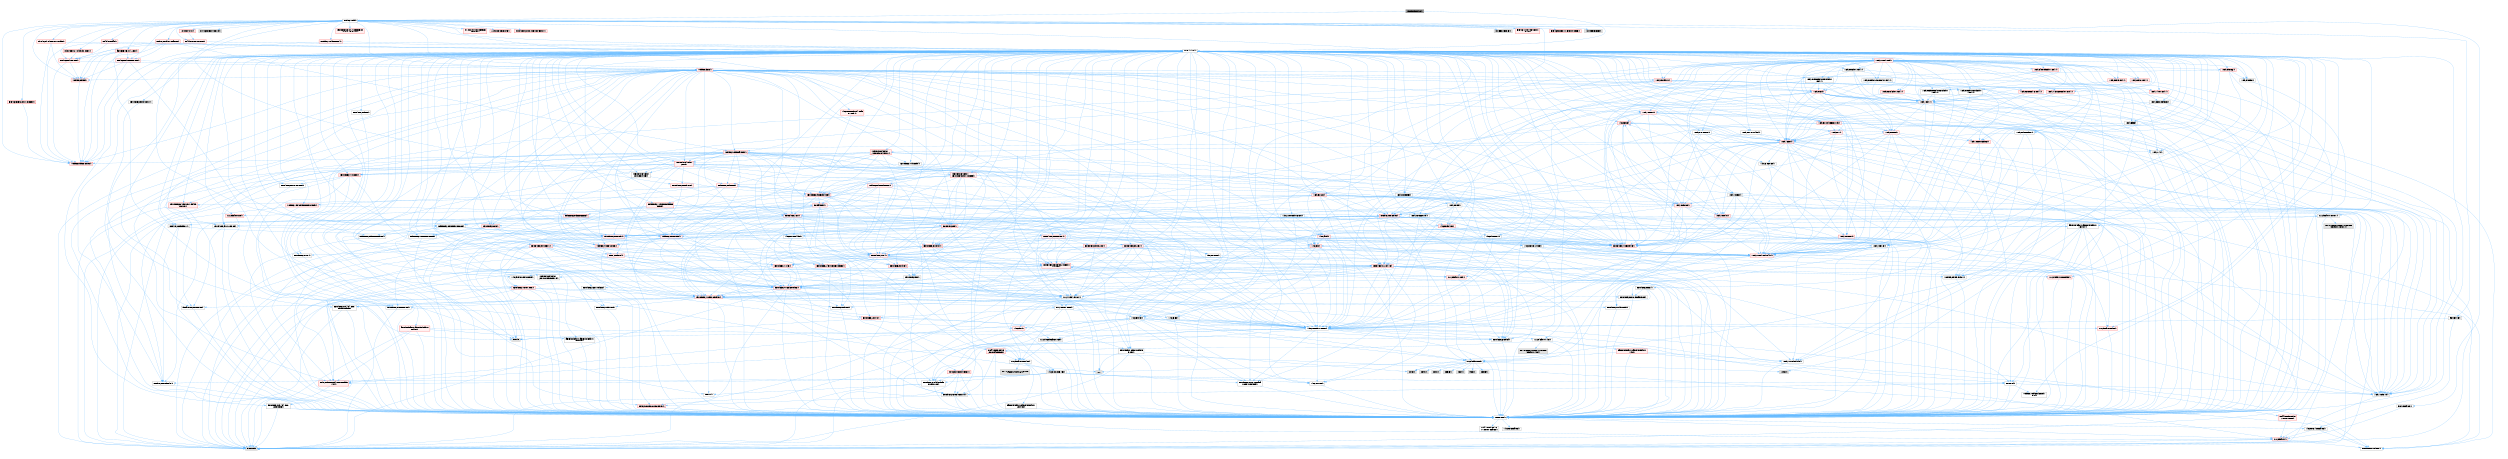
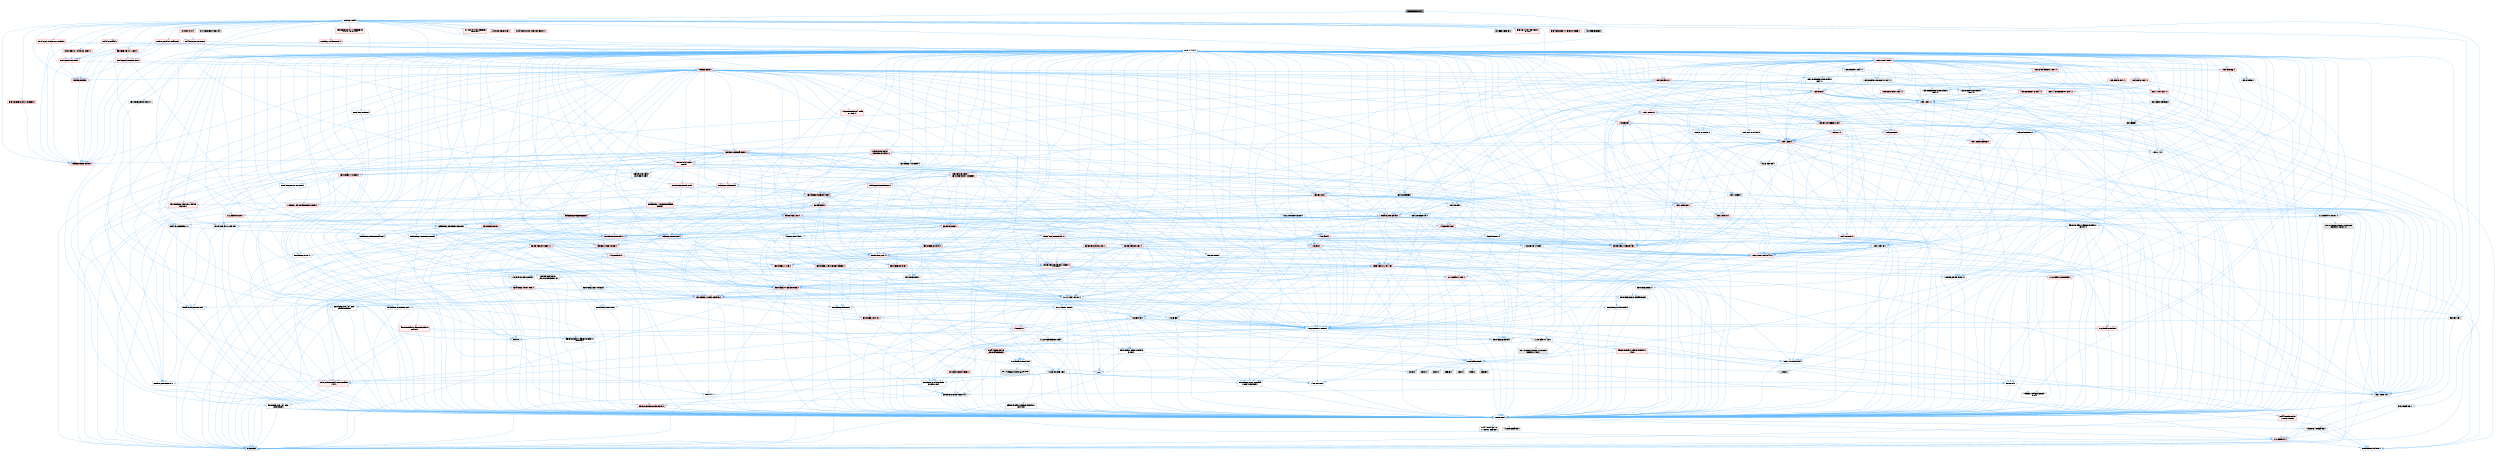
edge "GenericPlatform/GenericPlatform Memory.h" -> "UObject/NameTypes.h": now "Math/Box2D.h" -> "UObject/NameTypes.h"
node "Decay/Optional.h": label "Decay/Optional.h" -> "Misc/Optional.h"
edge "HAL/PlatformAtomics.h" -> "Misc/OutputDevice.h": now "HAL/MemoryBase.h" -> "Misc/OutputDevice.h"
